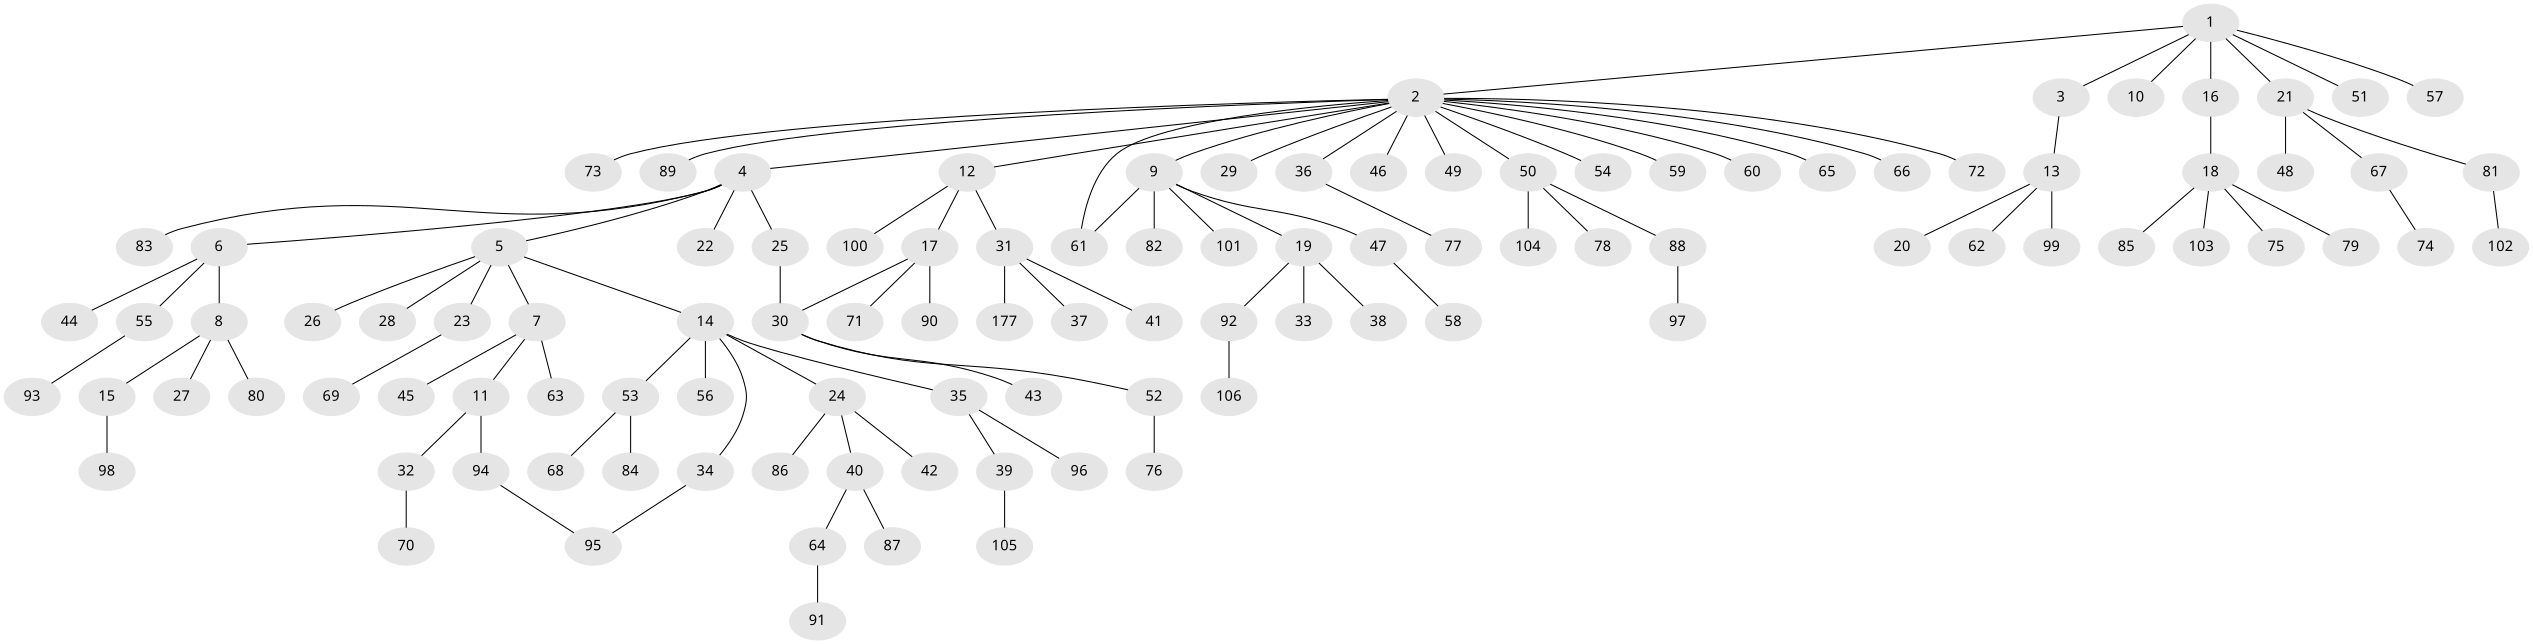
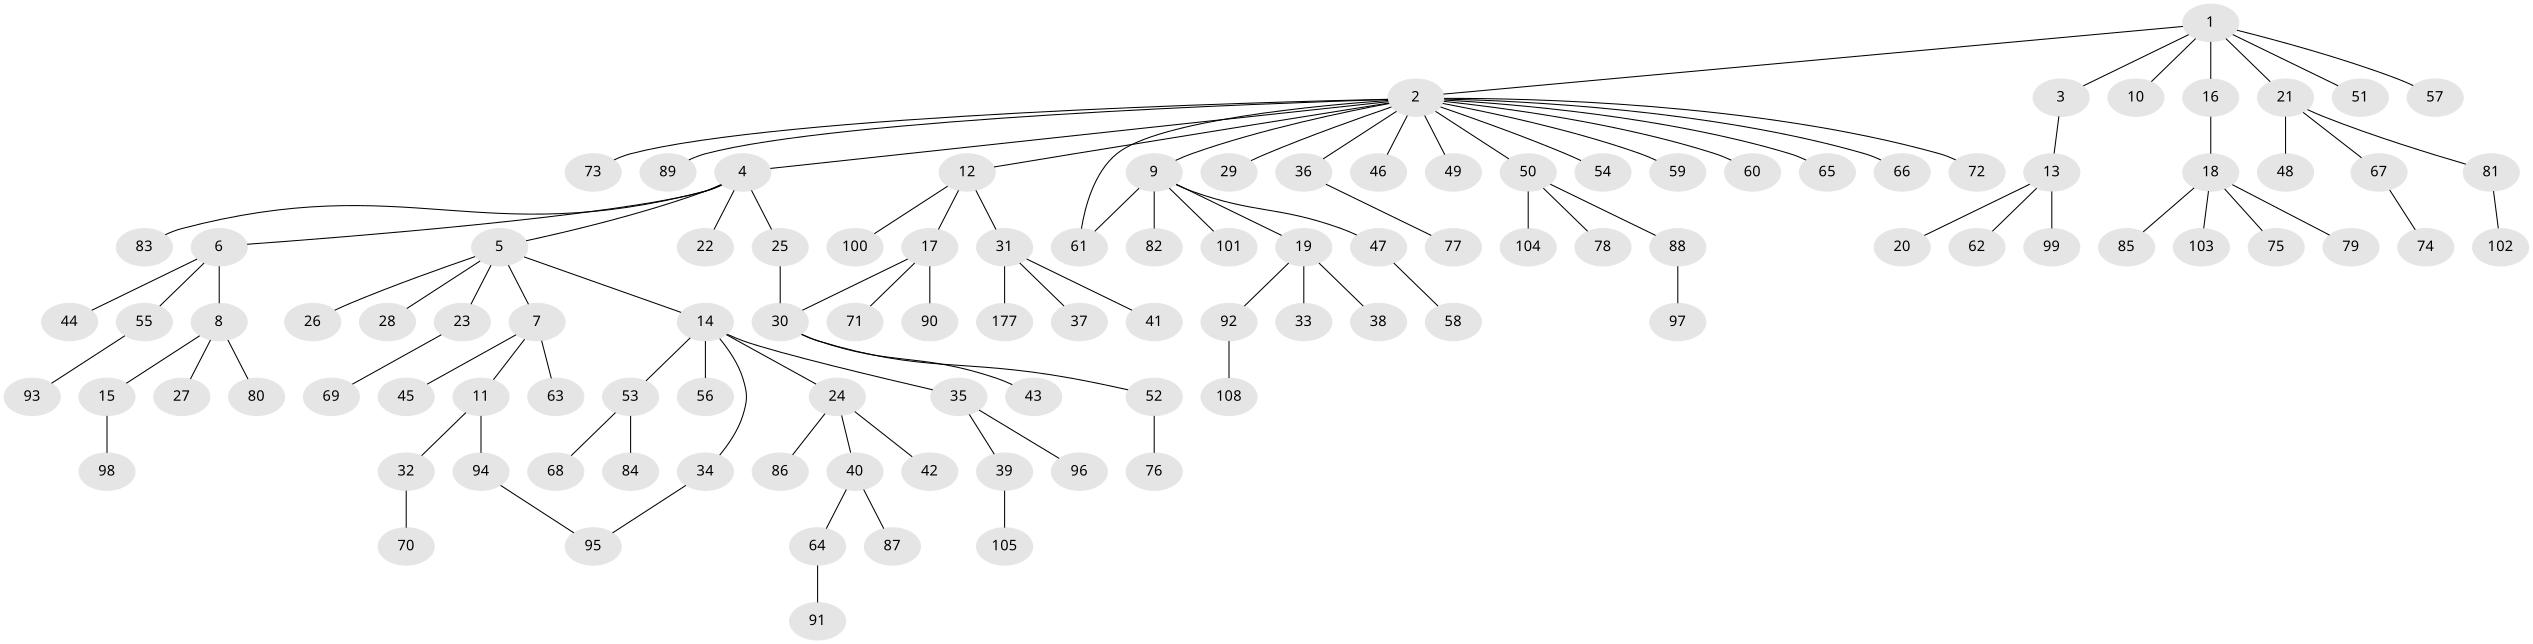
node "106": label "106" -> "108"
